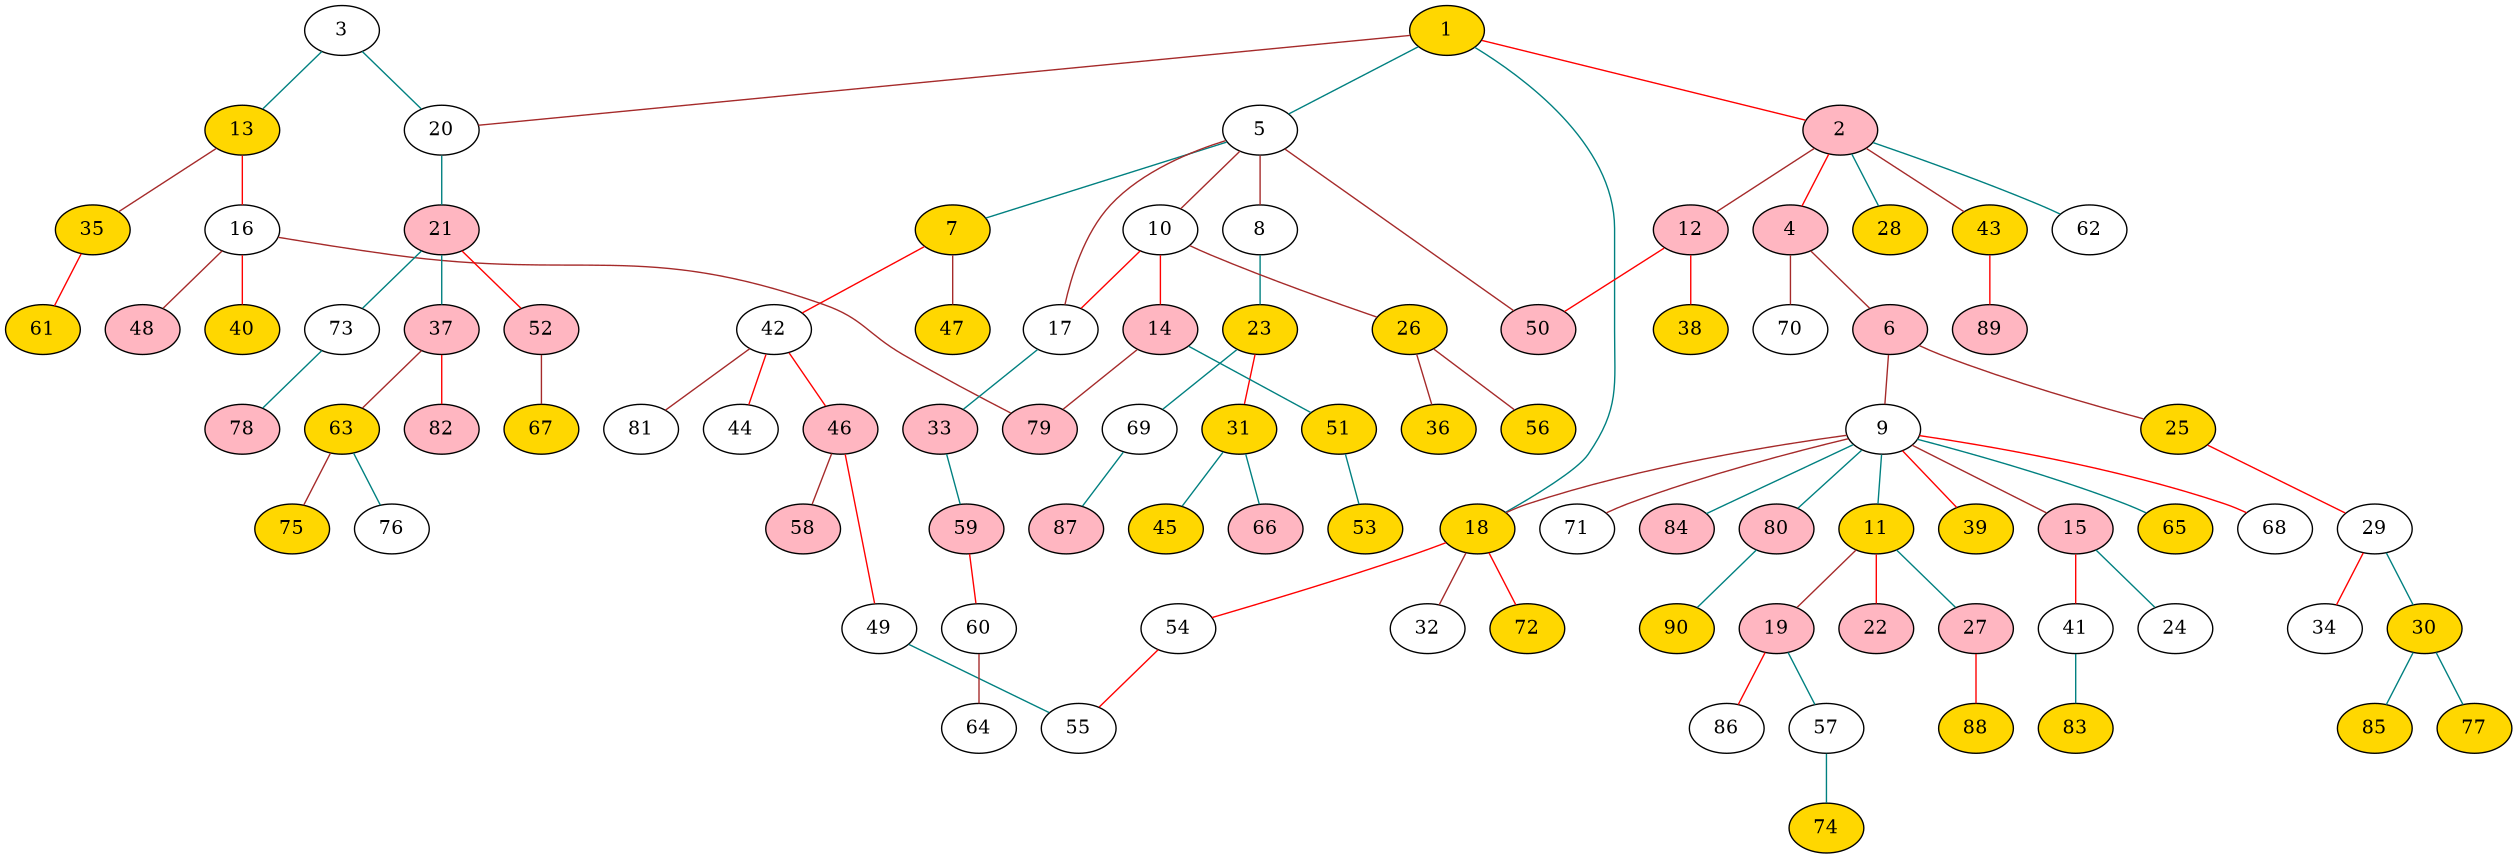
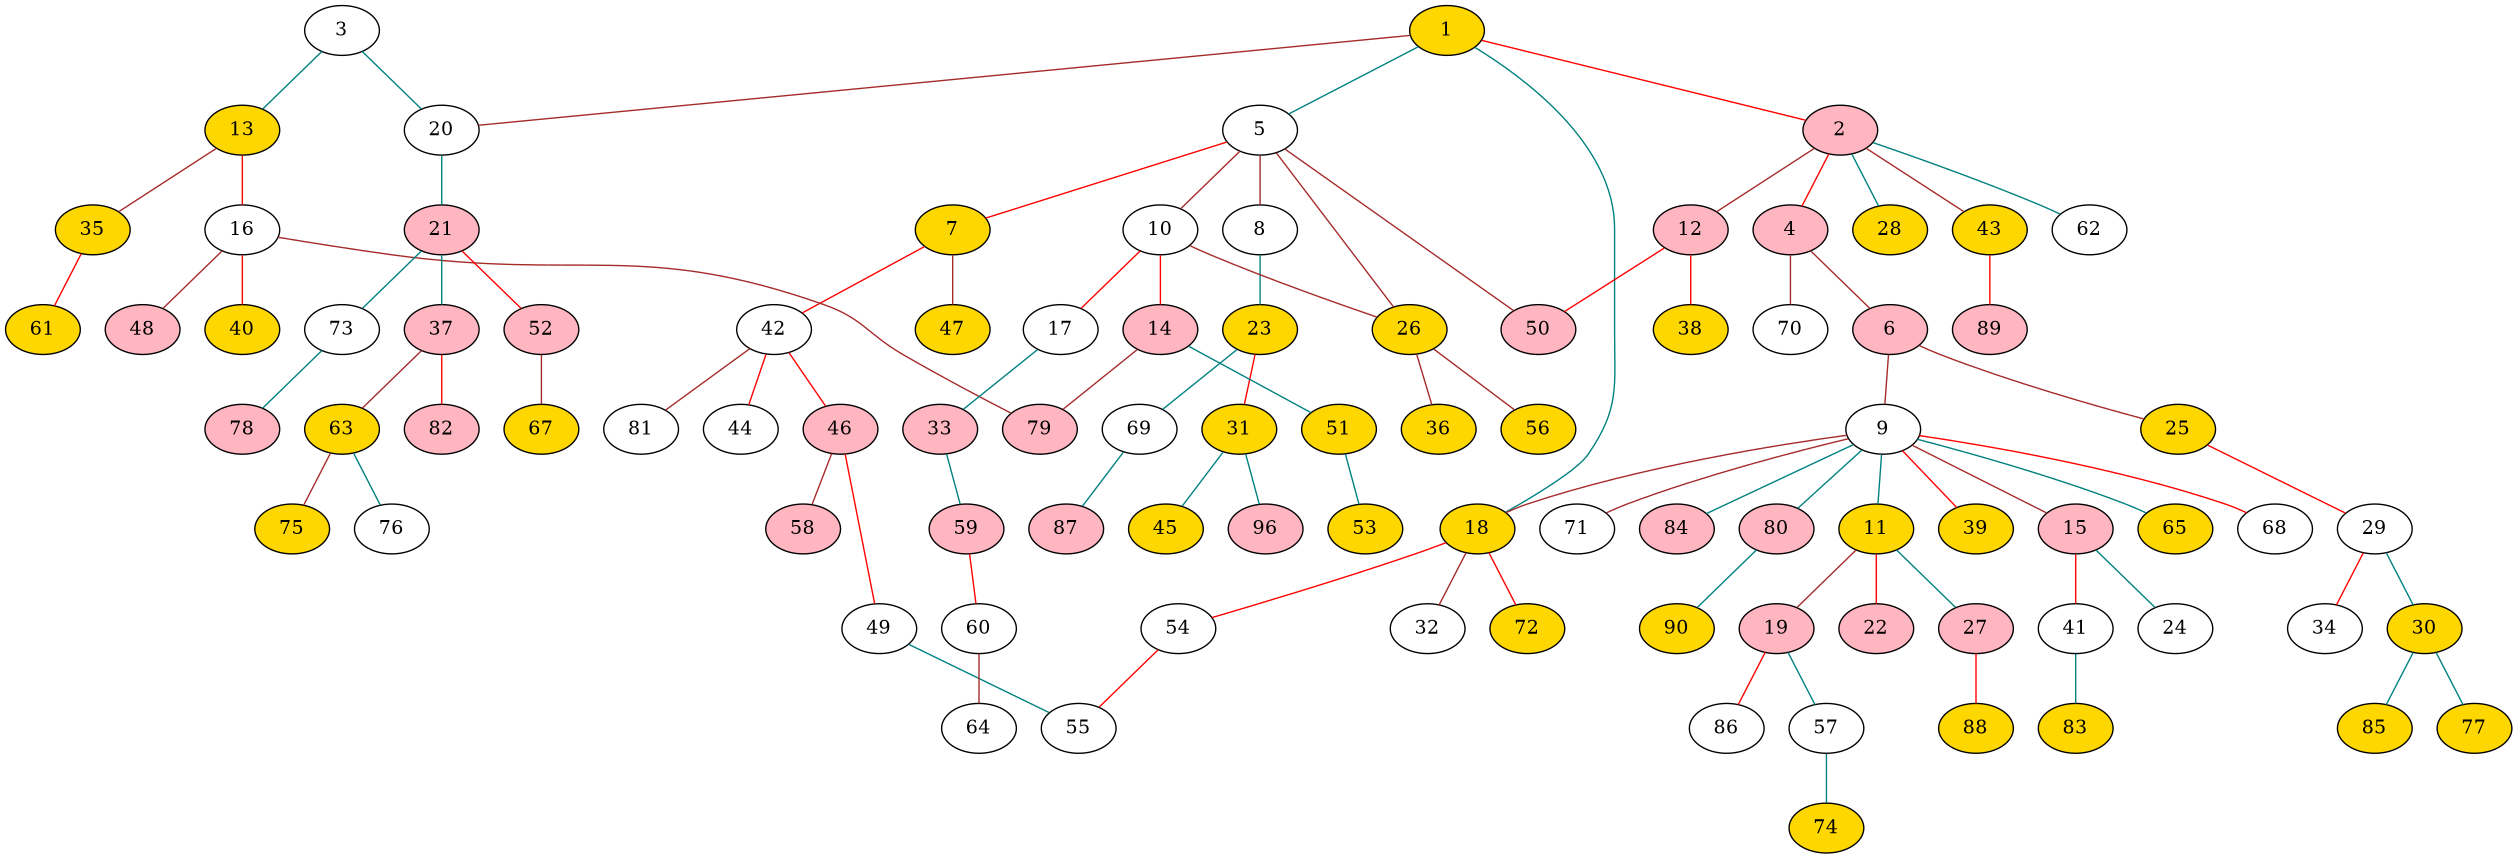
edge "5" -- "7": color teal -> red
edge "5" -- "17": now "5" -- "26"
node "66": label "66" -> "96"
